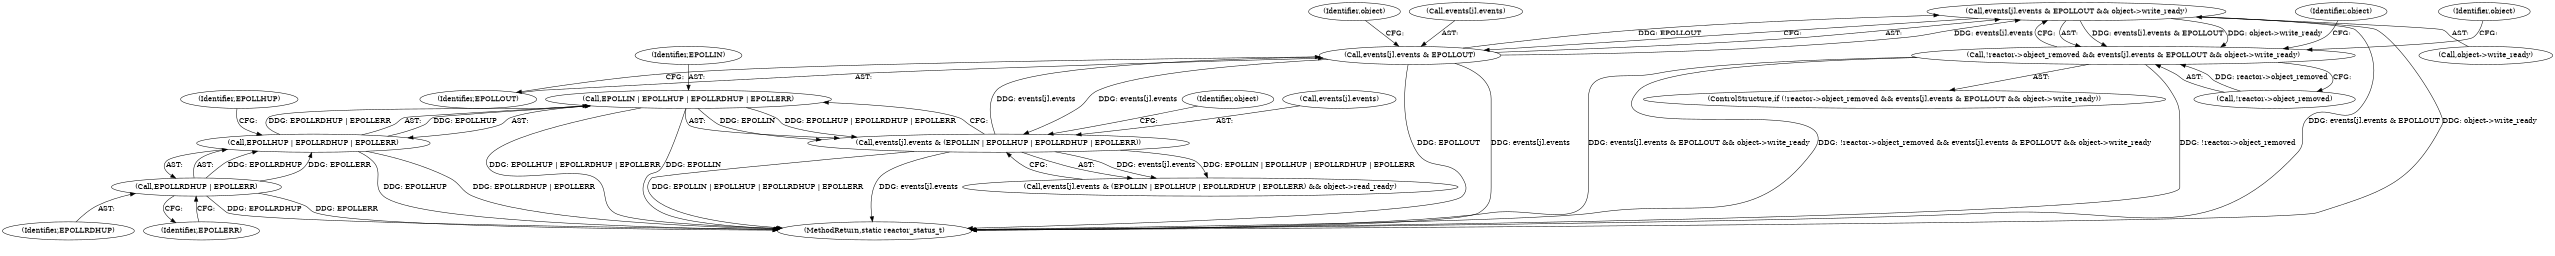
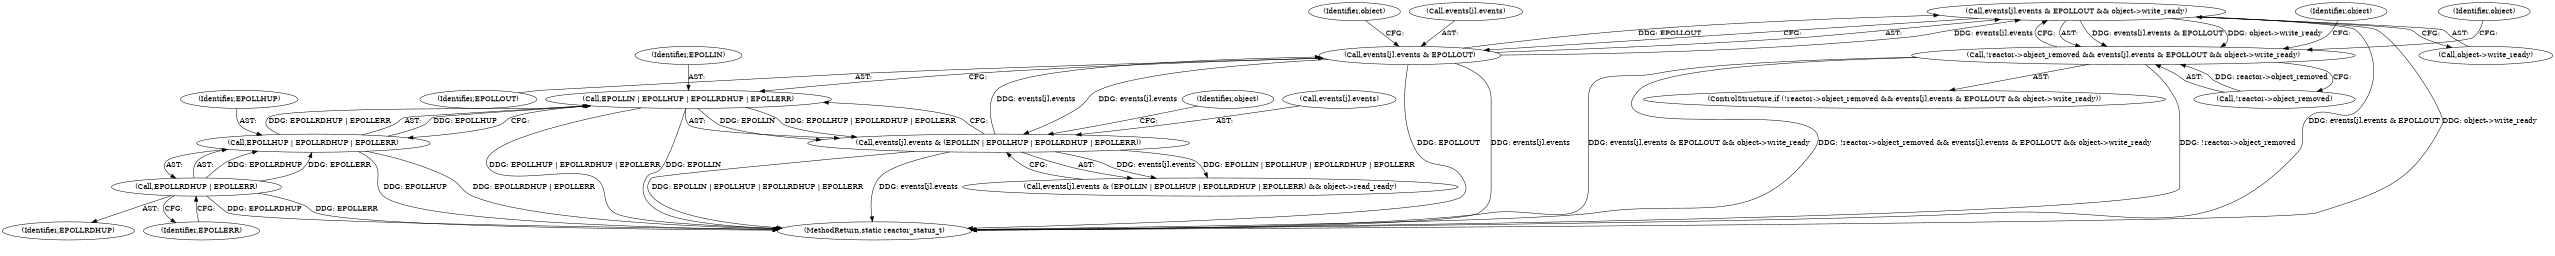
edge "(Call,events[j].events & EPOLLOUT && object->write_ready)" -> "(Call,object->write_ready)": added, label "CFG:"
edge "(Call,events[j].events & EPOLLOUT)" -> "(Identifier,EPOLLOUT)": now "(Call,events[j].events & EPOLLOUT)" -> "(Call,EPOLLIN | EPOLLHUP | EPOLLRDHUP | EPOLLERR)"
edge "(Identifier,EPOLLHUP)" -> "(Call,EPOLLHUP | EPOLLRDHUP | EPOLLERR)": label "CFG: " -> "AST: "
edge "(Call,EPOLLIN | EPOLLHUP | EPOLLRDHUP | EPOLLERR)" -> "(Call,EPOLLHUP | EPOLLRDHUP | EPOLLERR)": label "AST: " -> "CFG: "
edge "(Identifier,EPOLLRDHUP)" -> "(Call,EPOLLRDHUP | EPOLLERR)": reversed
